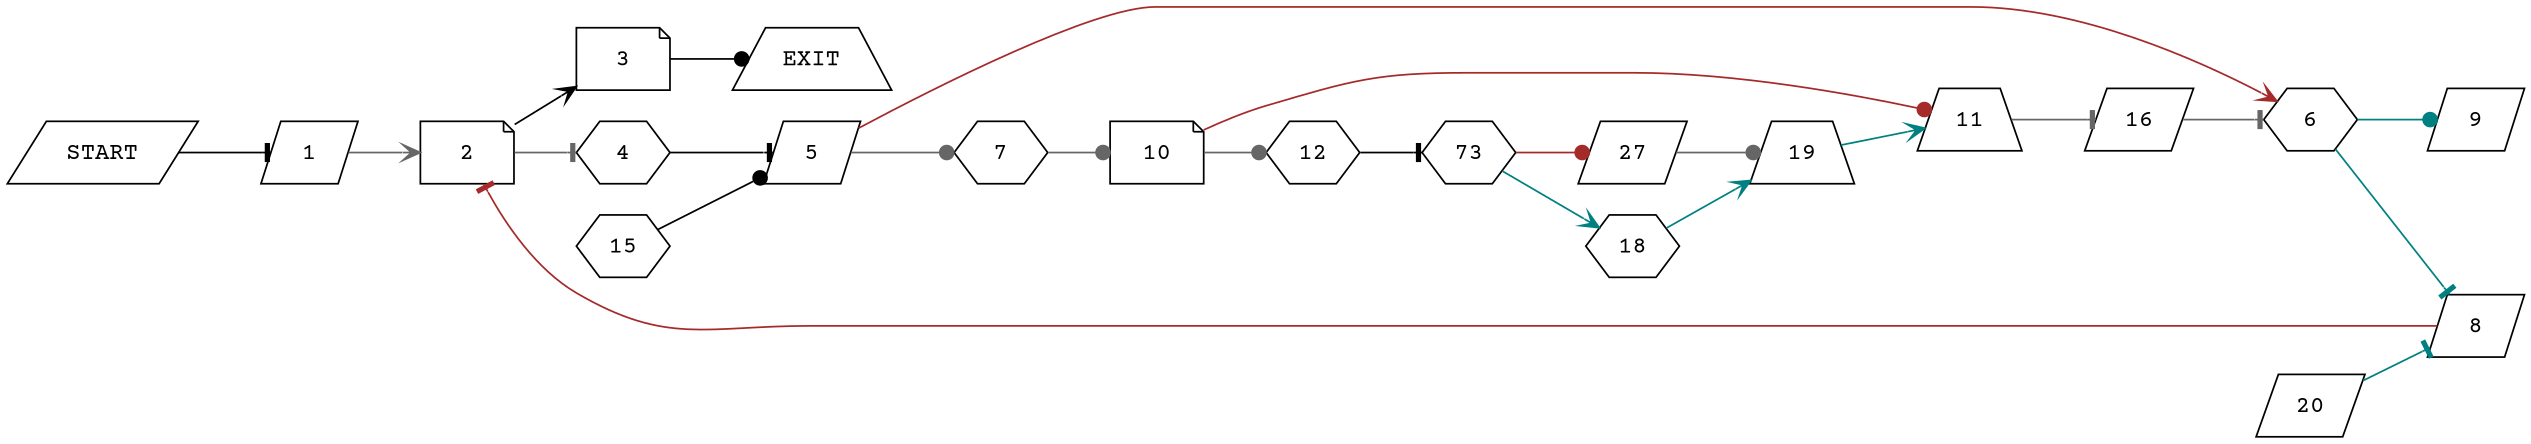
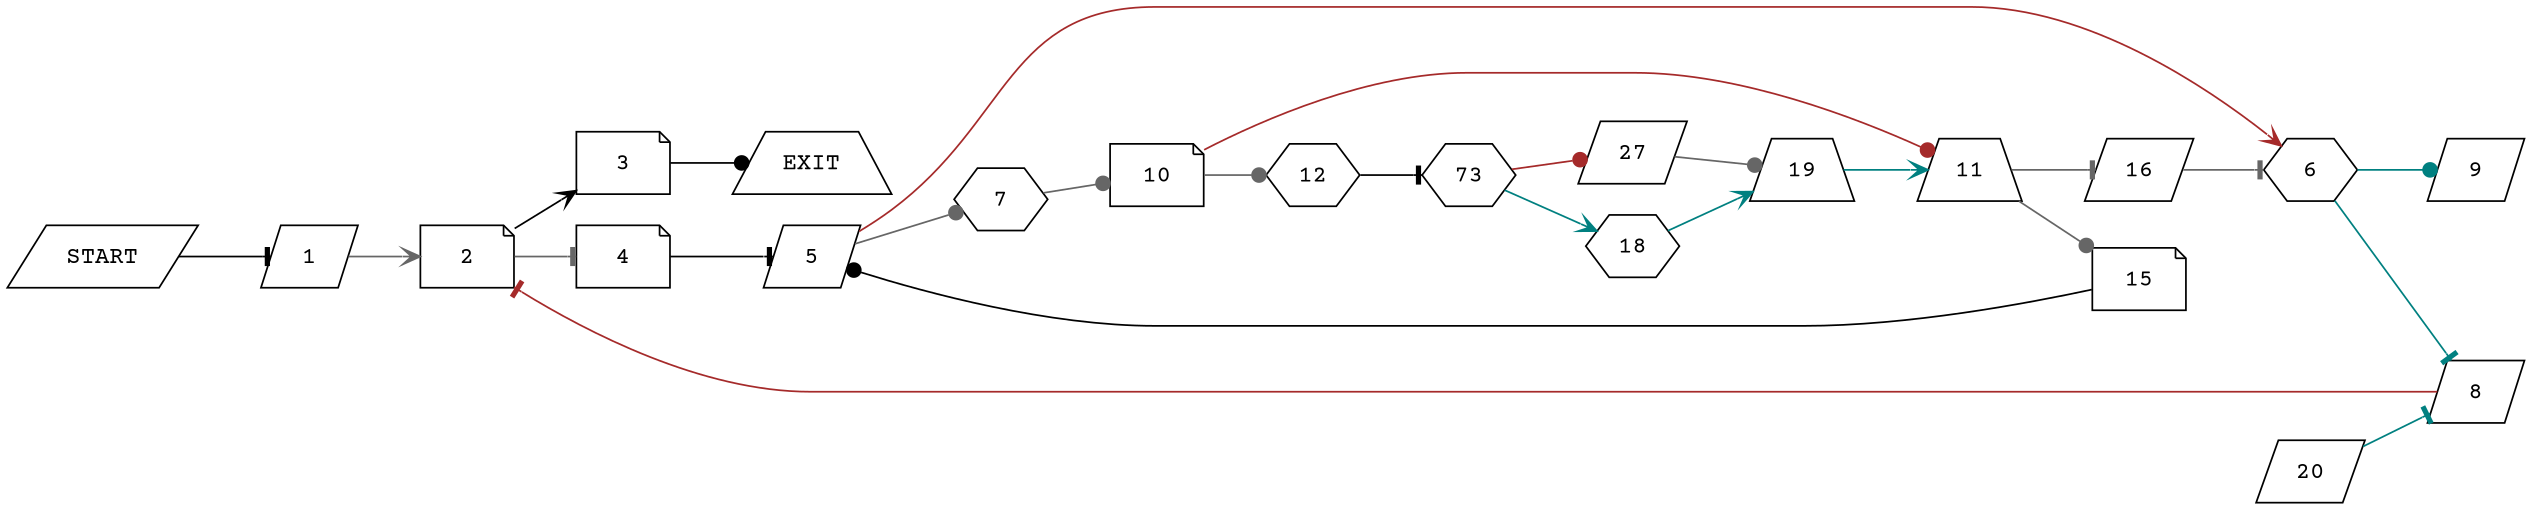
node "4": shape hexagon -> note
edge "11" -> "15": added
node "15": shape hexagon -> note
